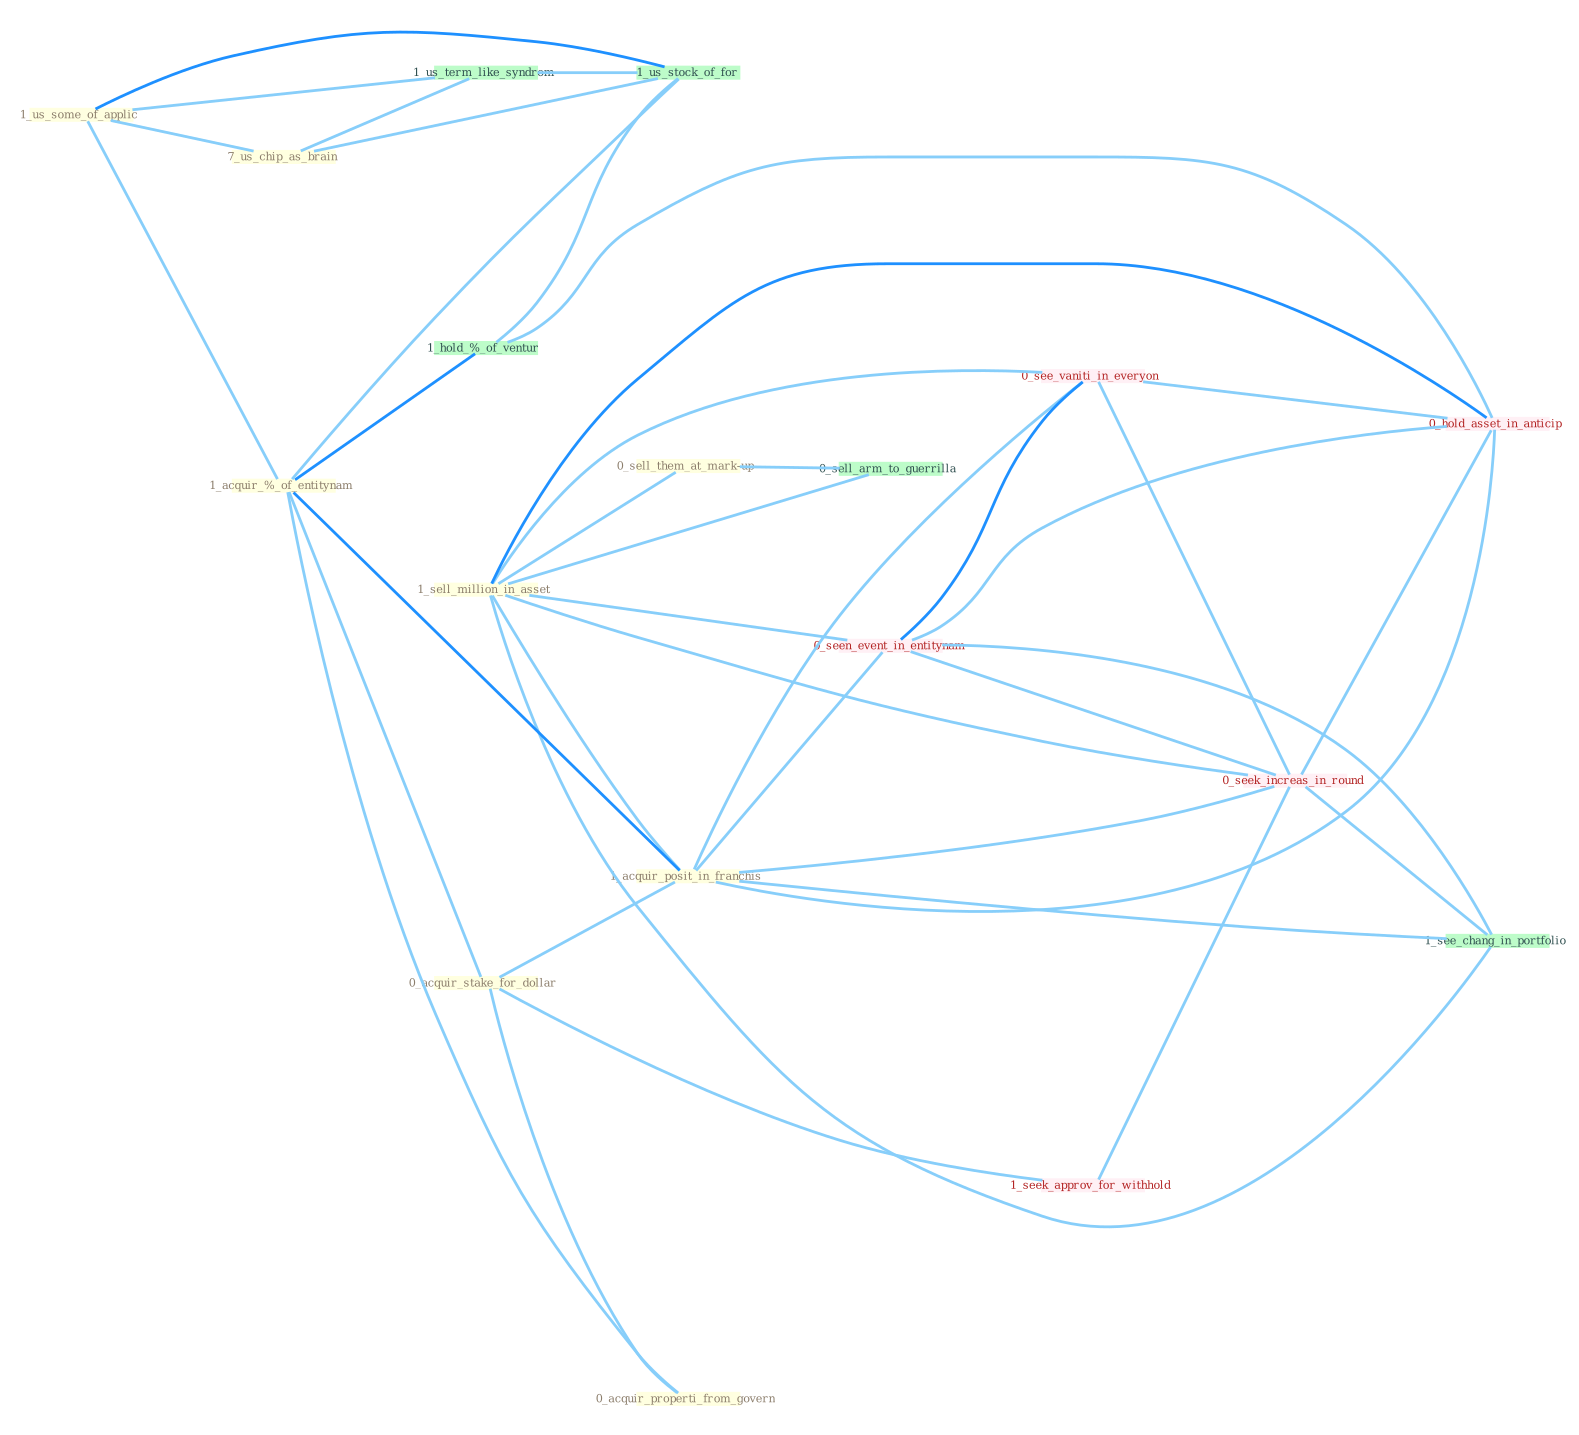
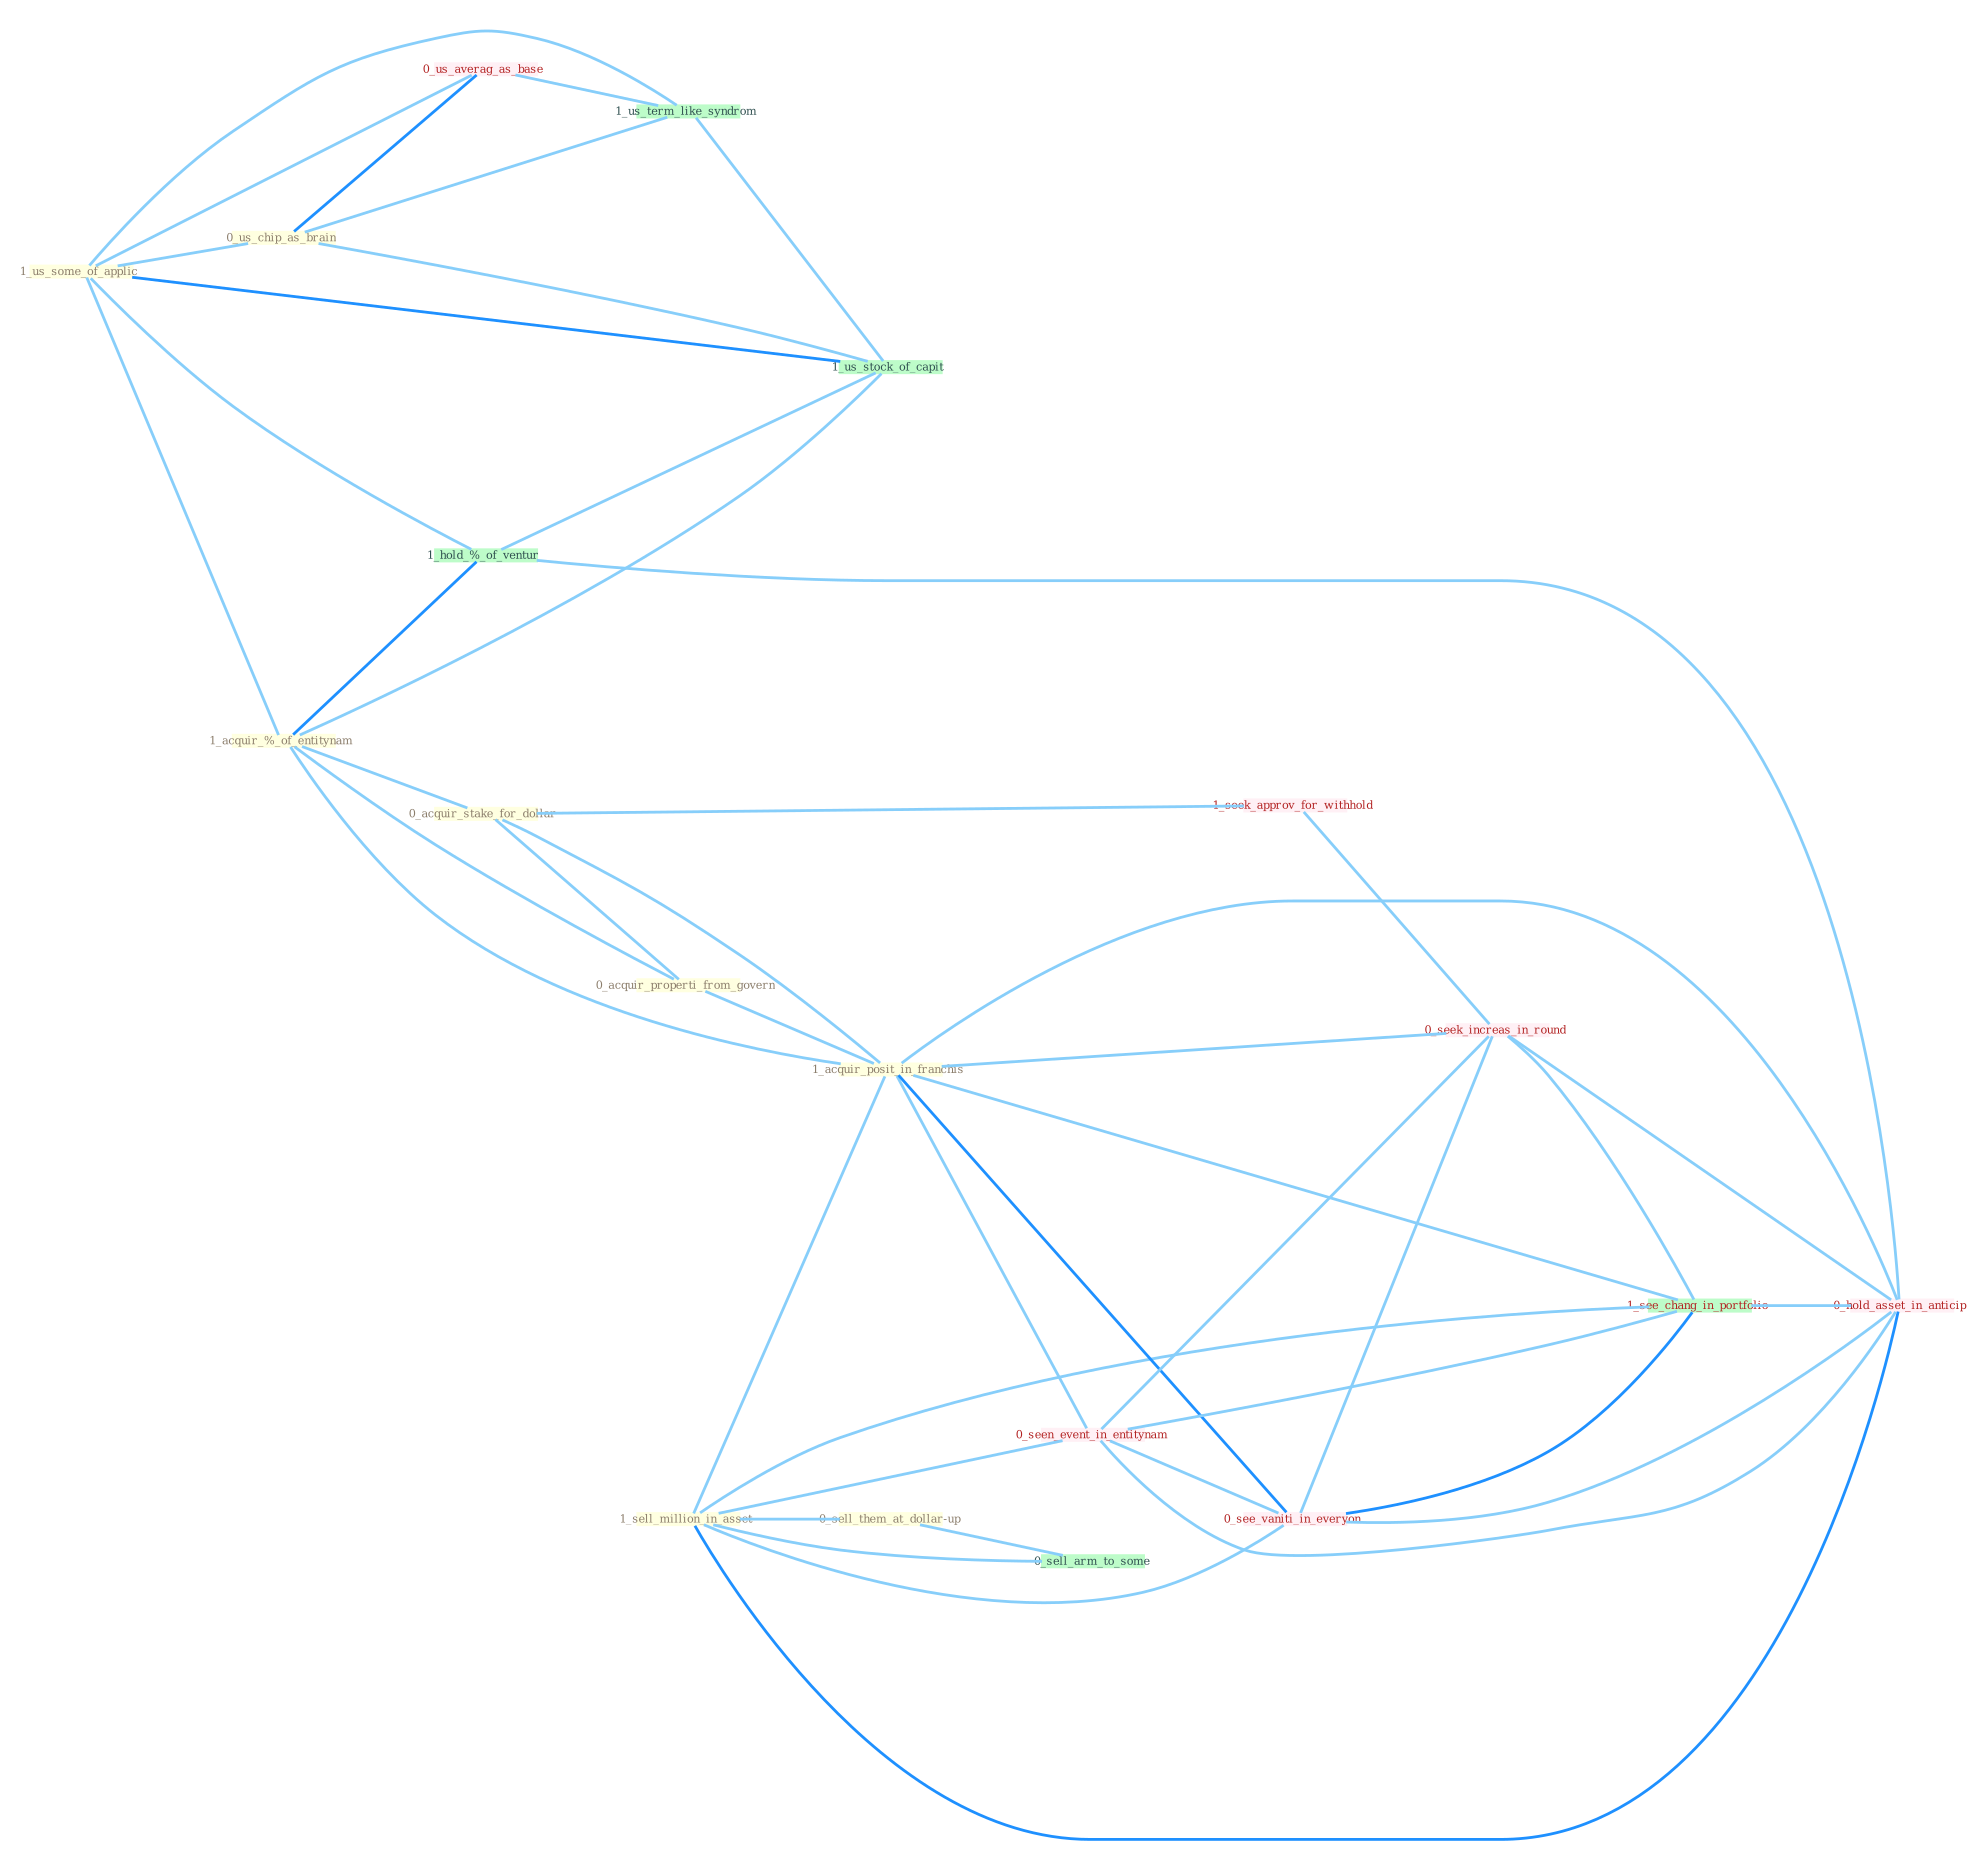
node "0_us_averag_as_base": added
node "1_us_stock_of_for": label "1_us_stock_of_for" -> "1_us_stock_of_capit"
node "7_us_chip_as_brain": label "7_us_chip_as_brain" -> "0_us_chip_as_brain"
edge "1_us_some_of_applic" -- "1_hold_%_of_ventur": added
node "0_sell_them_at_mark-up": label "0_sell_them_at_mark-up" -> "0_sell_them_at_dollar-up"
node "0_sell_arm_to_guerrilla": label "0_sell_arm_to_guerrilla" -> "0_sell_arm_to_some"
edge "0_see_vaniti_in_everyon" -- "0_seen_event_in_entitynam": color #1e90ff -> #87cefa
edge "0_see_vaniti_in_everyon" -- "1_acquir_posit_in_franchis": color #87cefa -> #1e90ff
edge "1_acquir_%_of_entitynam" -- "1_acquir_posit_in_franchis": color #1e90ff -> #87cefa
edge "1_sell_million_in_asset" -- "0_seek_increas_in_round": removed
node "1_see_chang_in_portfolio": fontcolor #2f4f4f -> #b22222
edge "0_acquir_properti_from_govern" -- "1_acquir_posit_in_franchis": added
edge "1_see_chang_in_portfolio" -- "0_hold_asset_in_anticip": added
edge "1_see_chang_in_portfolio" -- "0_see_vaniti_in_everyon": added
